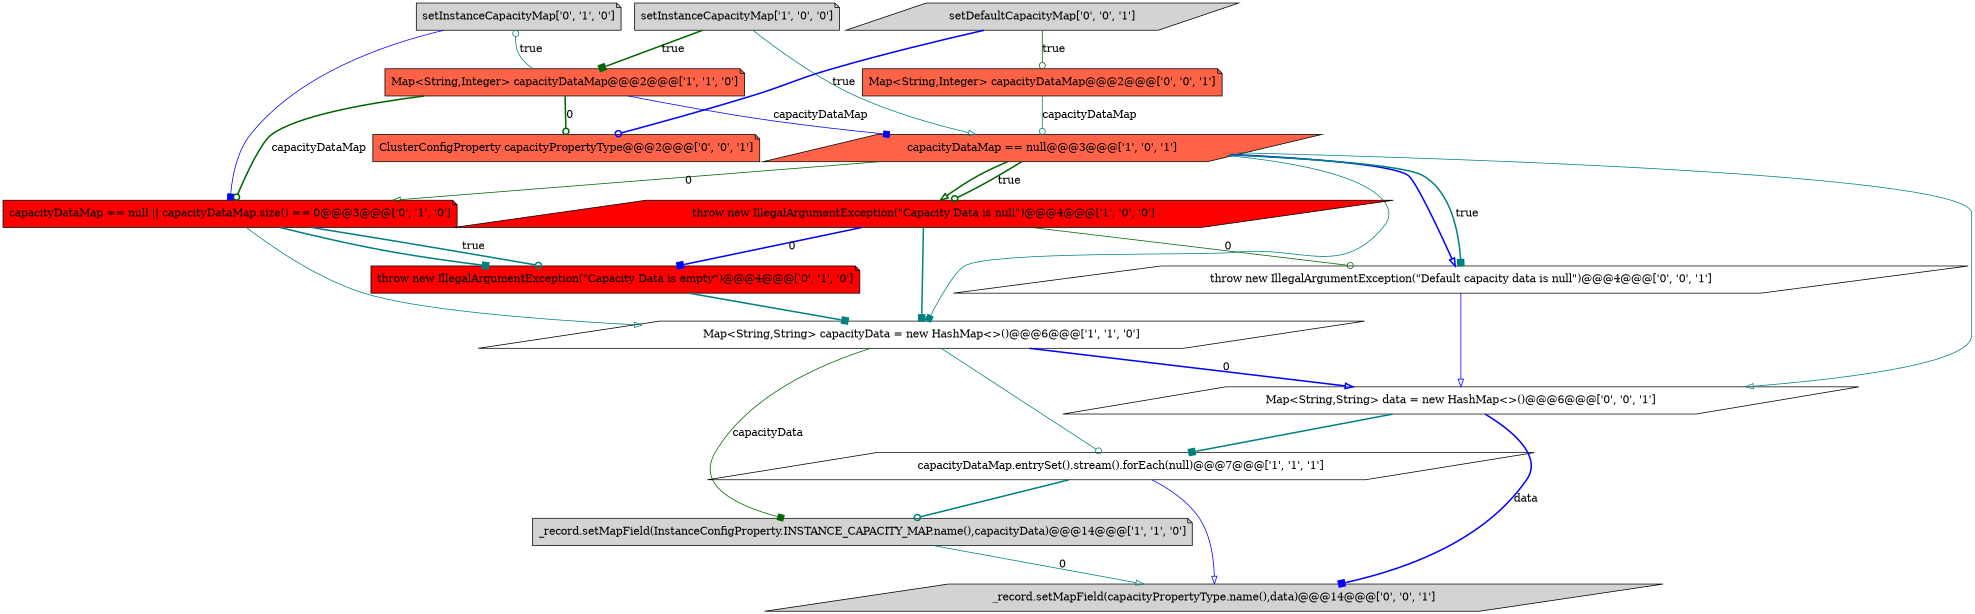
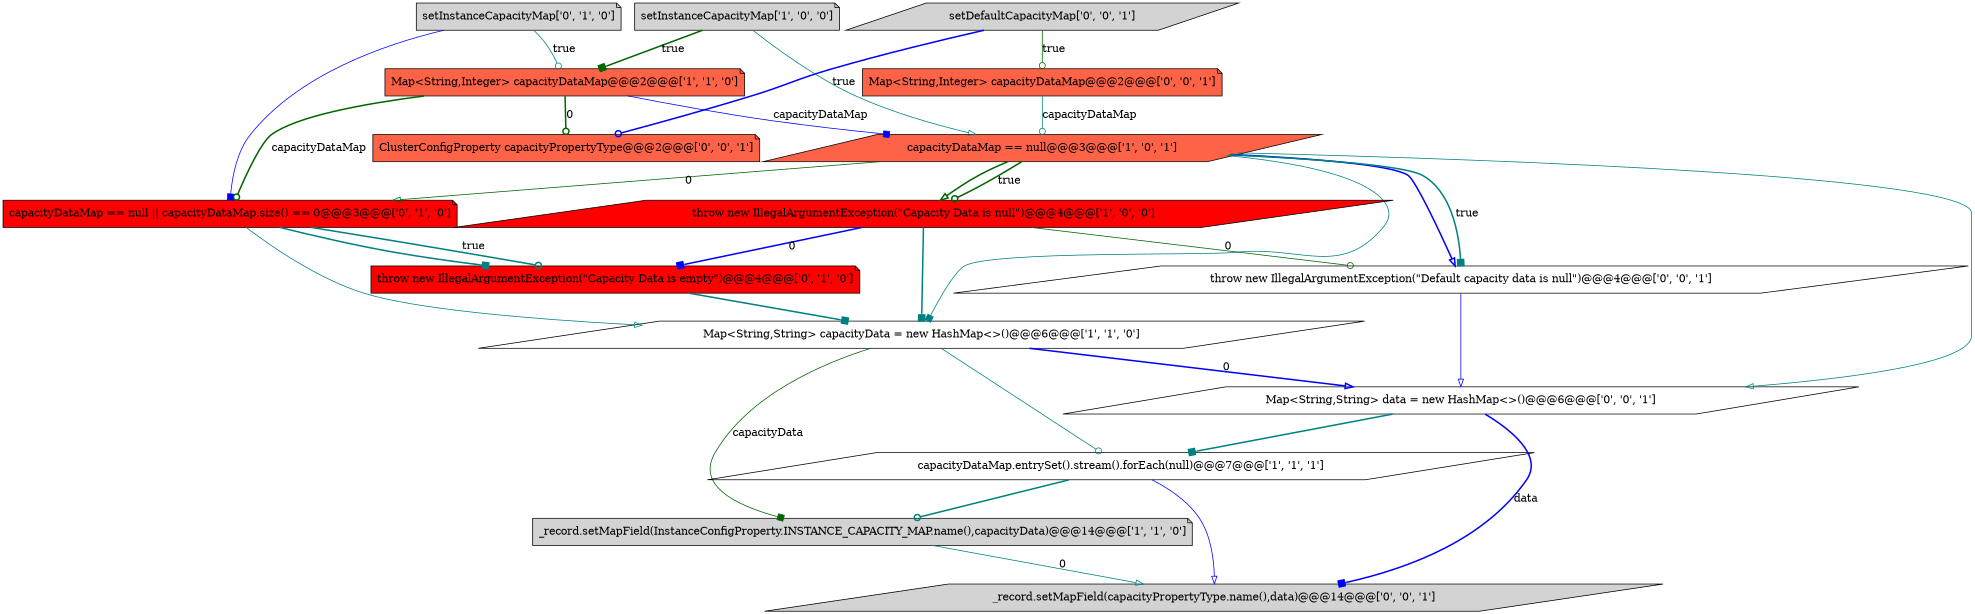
edge "Map<String,Integer> capacityDataMap@@@2@@@['1', '1', '0']" -> "setInstanceCapacityMap['0', '1', '0']": reversed
